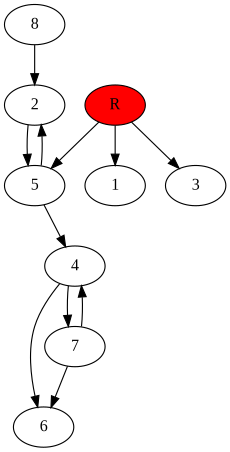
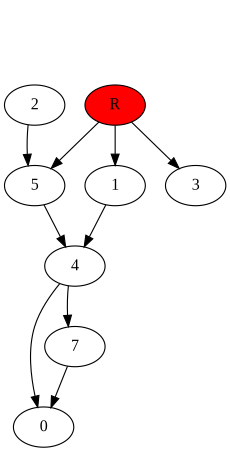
node "8": removed
edge "5" -> "2": removed
edge "7" -> "4": now "1" -> "4"
node "6": label "6" -> "0"
